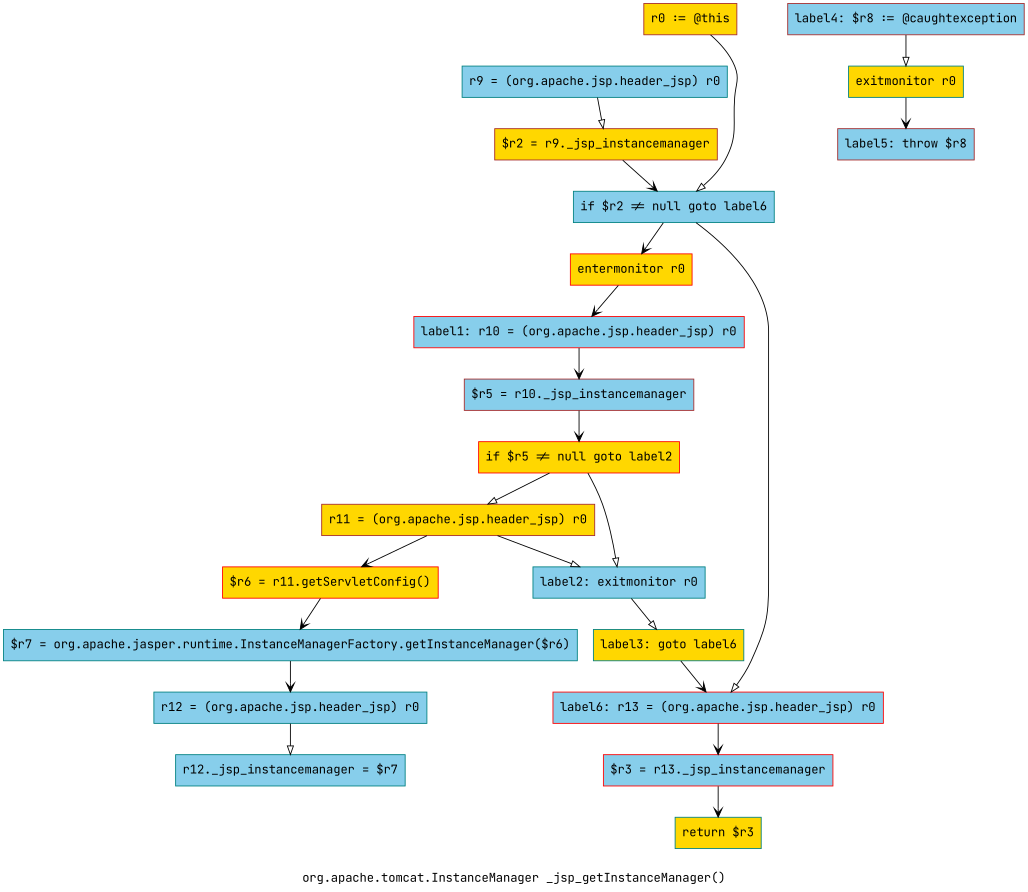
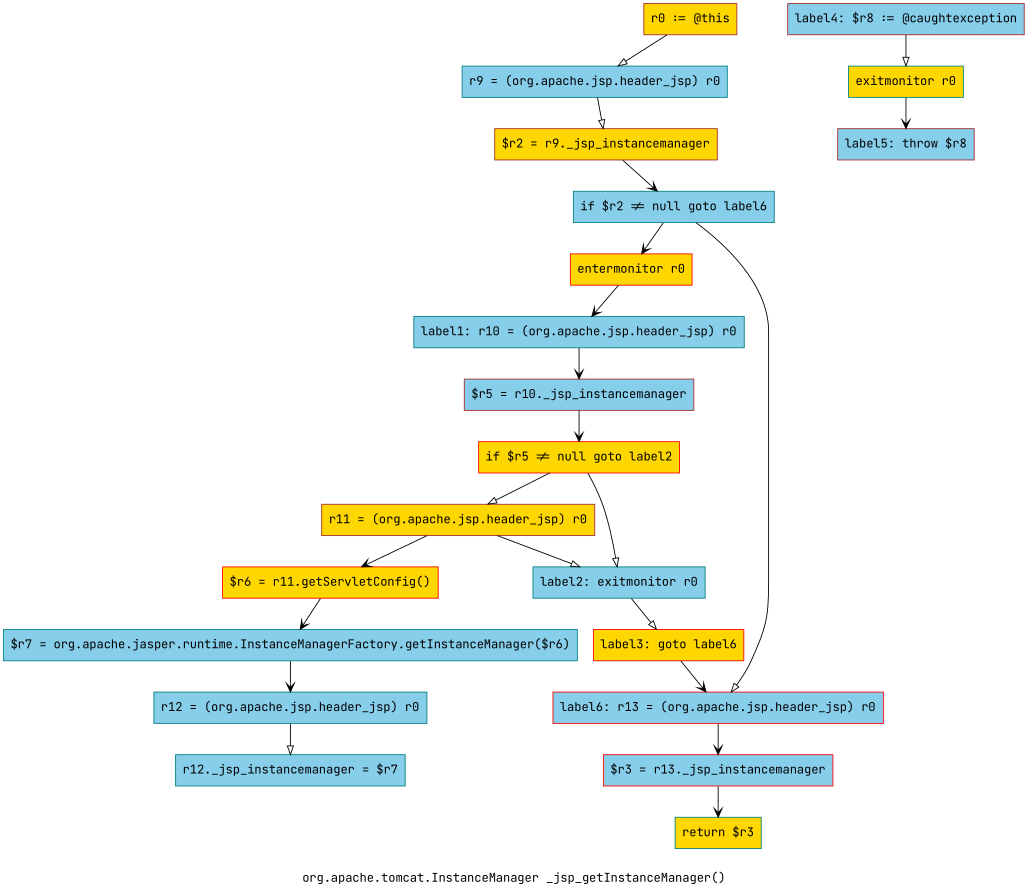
edge "r0 := @this" -> "if $r2 != null goto label6": now "r0 := @this" -> "r9 = (org.apache.jsp.header_jsp) r0"
node "label1: r10 = (org.apache.jsp.header_jsp) r0": color red -> teal
node "label3: goto label6": color teal -> red
